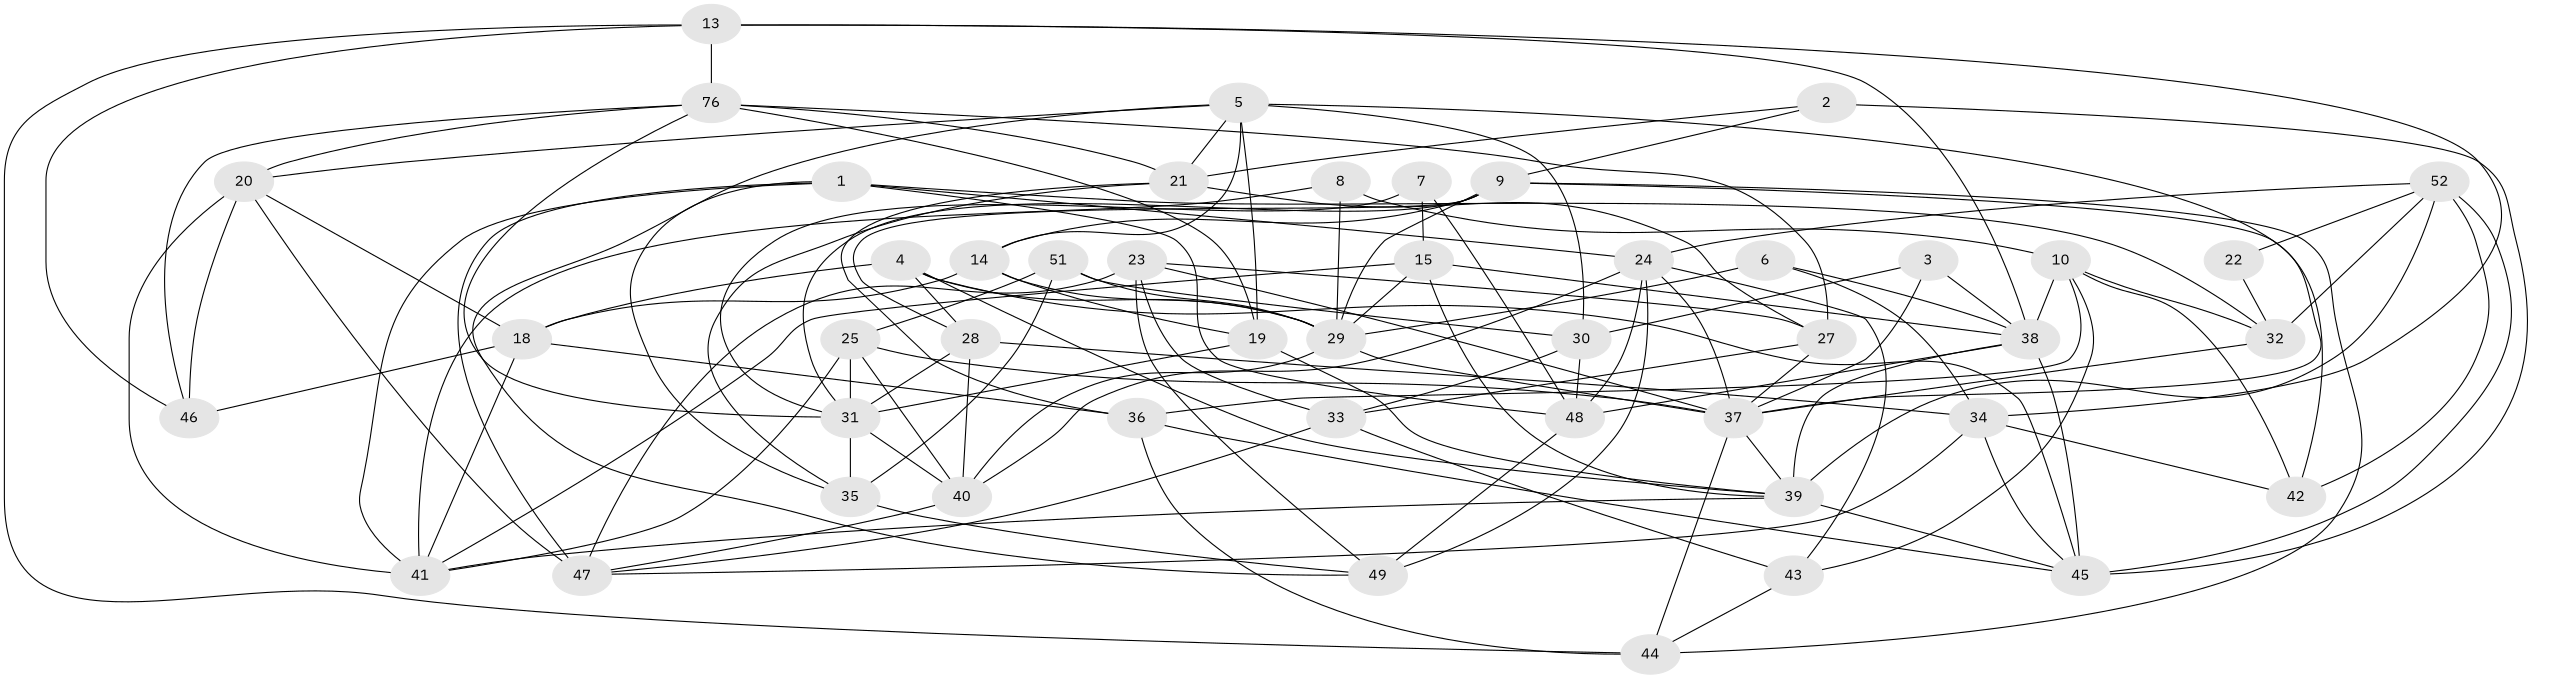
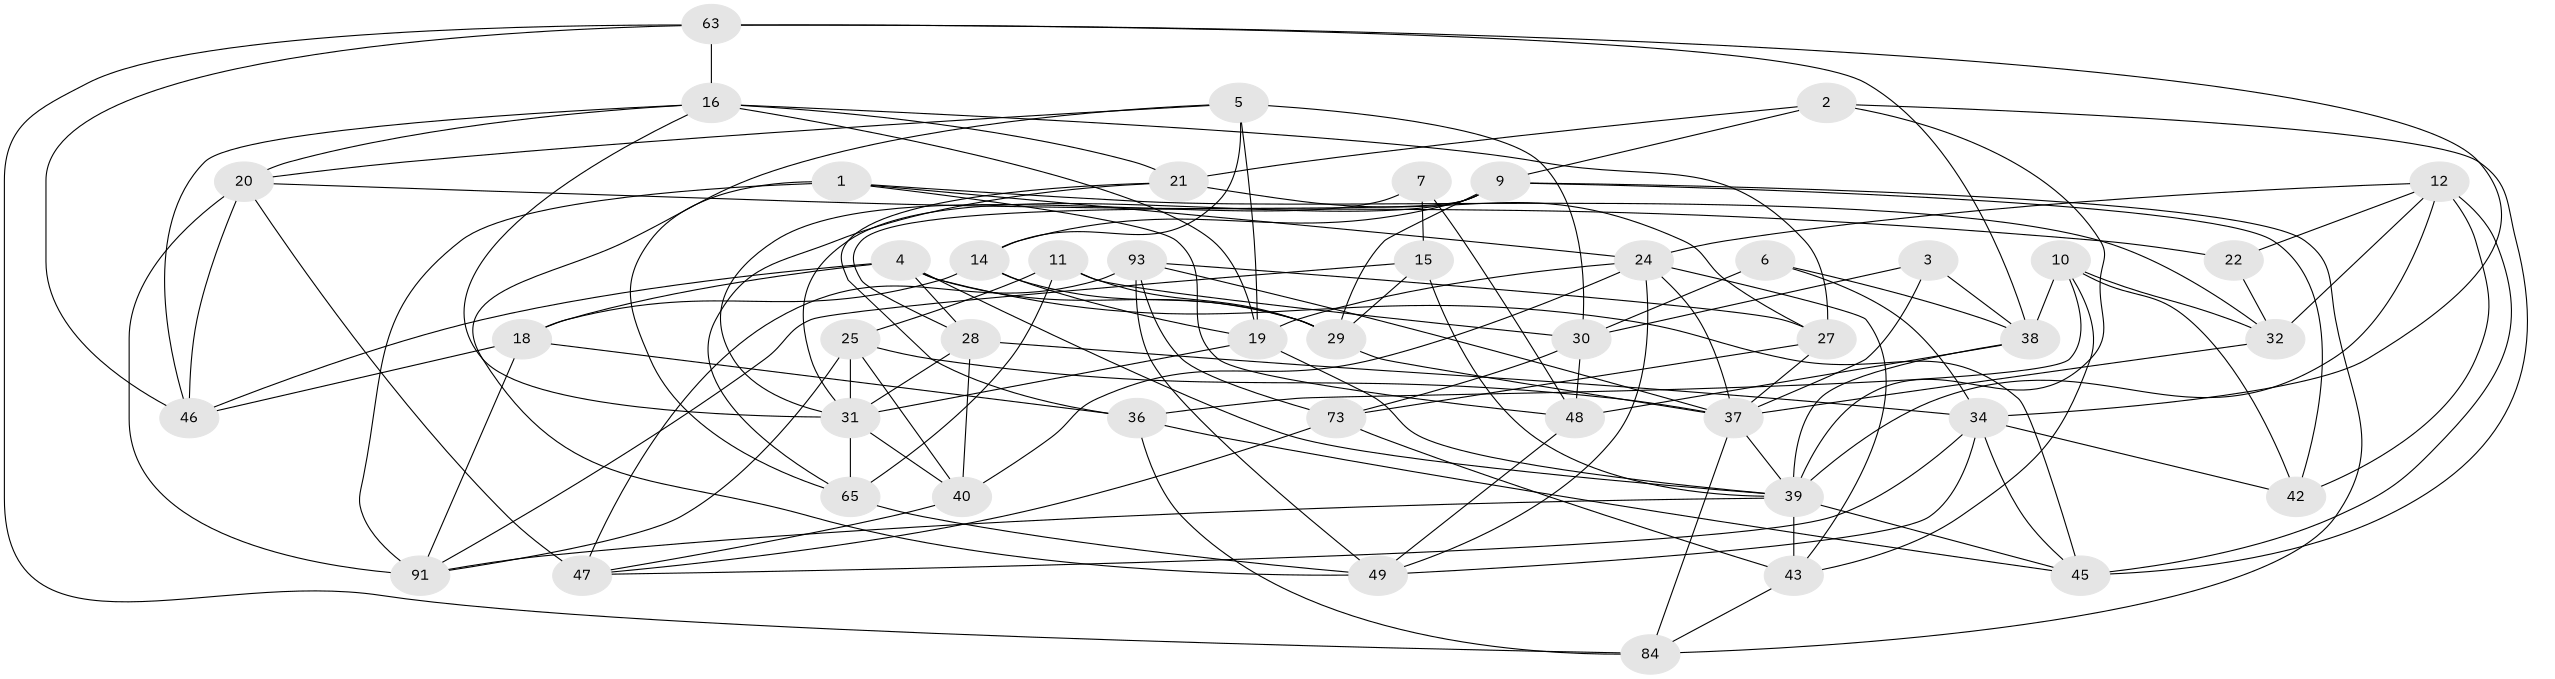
node "13": label "13" -> "63"
node "76": label "76" -> "16"
edge "5" -- "21": removed
node "8": removed
node "52": label "52" -> "12"
edge "5" -- "37": removed
edge "1" -- "47": removed
node "51": label "51" -> "11"
node "23": label "23" -> "93"
edge "20" -- "18": now "20" -- "22"
edge "15" -- "38": removed
edge "4" -- "46": added
edge "6" -- "29": now "6" -- "30"
edge "2" -- "39": added
edge "24" -- "48": now "24" -- "19"
edge "29" -- "40": removed
node "33": label "33" -> "73"
edge "38" -- "45": removed
node "35": label "35" -> "65"
edge "39" -- "43": added
edge "34" -- "49": added
node "41": label "41" -> "91"
node "44": label "44" -> "84"
